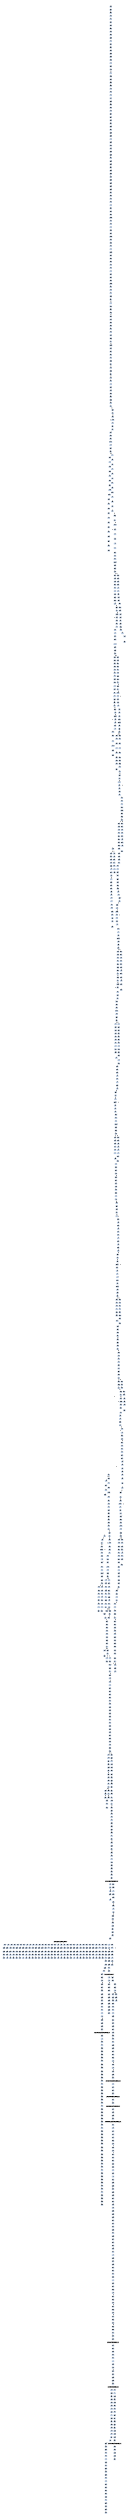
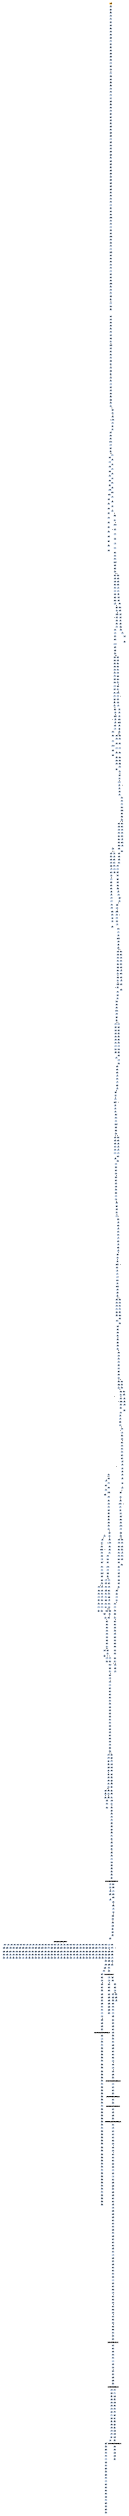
node "pusha": added
node "loop": removed
node "GETPROCESSHEAP-KERNEL32-DLL": label "GETPROCESSHEAP-KERNEL32-DLL" -> "GETPROCESSHEAP-DLL32-DLL"
